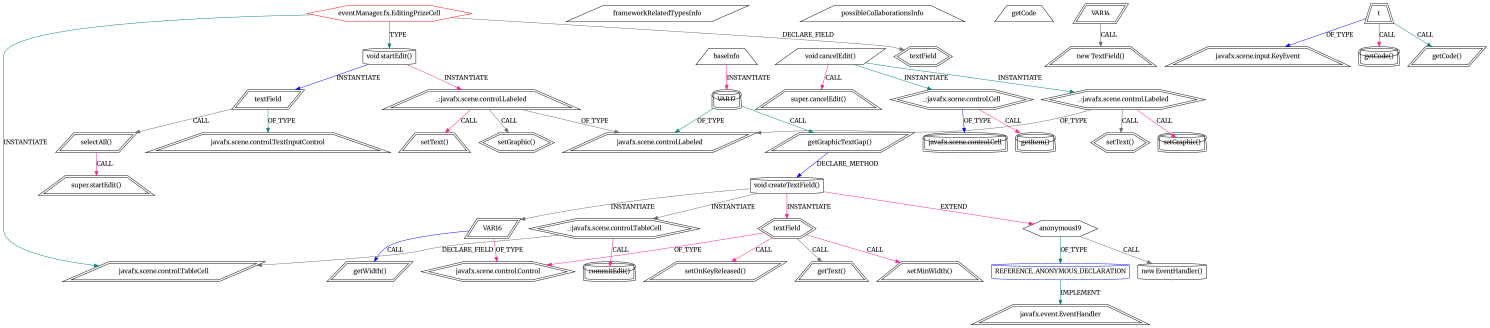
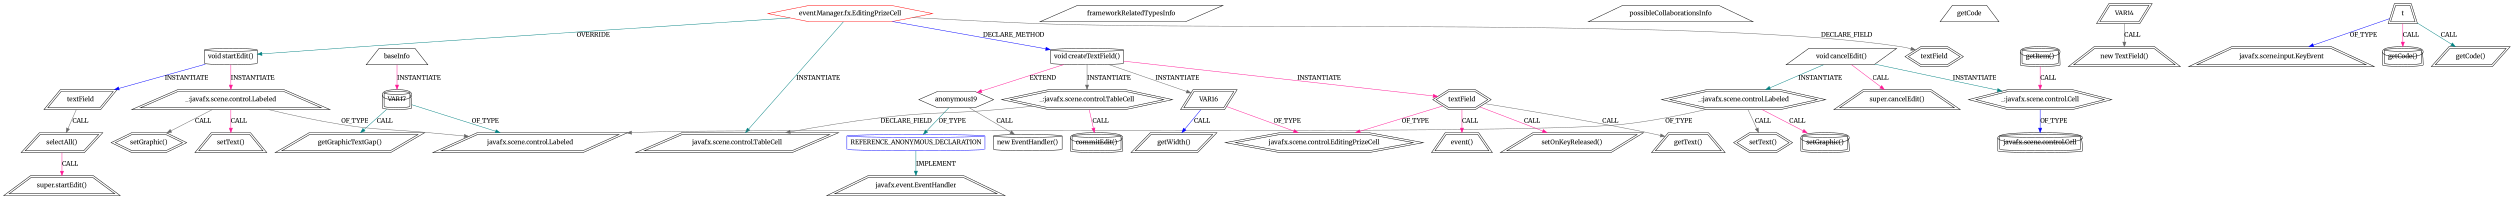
edge "eventManager.fx.EditingPrizeCell" -> "void startEdit()": label "TYPE" -> "OVERRIDE"
edge "_:javafx.scene.control.Cell" -> "getItem()": reversed
node "javafx.scene.control.TextInputControl": removed
edge "getGraphicTextGap()" -> "void createTextField()": now "eventManager.fx.EditingPrizeCell" -> "void createTextField()"
node "javafx.scene.control.Control": label "javafx.scene.control.Control" -> "javafx.scene.control.EditingPrizeCell"
node "setMinWidth()": label "setMinWidth()" -> "event()"
